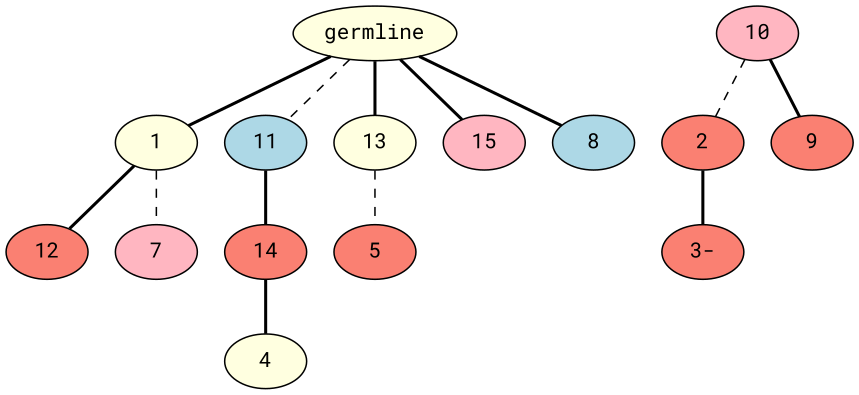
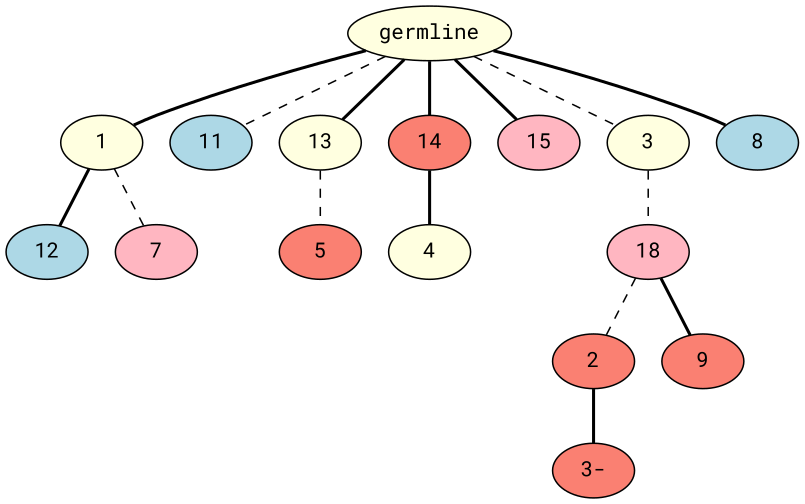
node "10": label "10" -> "18"
node "3": added
edge "11" -- "14": now "germline" -- "14"
node "12": fillcolor salmon -> lightblue
